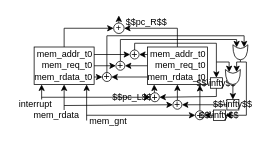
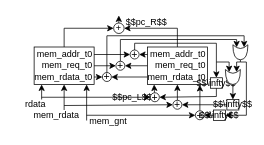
node "interrupt": label "interrupt" -> "rdata"
